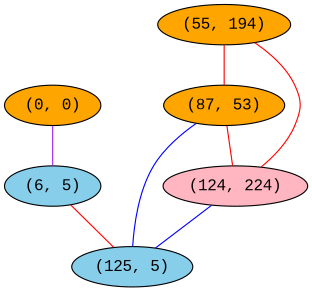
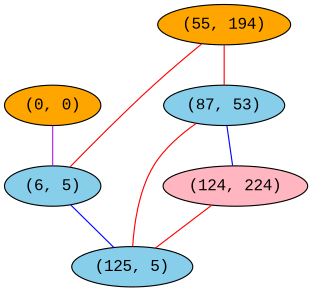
edge "(55, 194)" -- "(124, 224)": now "(55, 194)" -- "(6, 5)"
node "(87, 53)": fillcolor orange -> skyblue
edge "(87, 53)" -- "(124, 224)": color red -> blue
edge "(87, 53)" -- "(125, 5)": color blue -> red
edge "(6, 5)" -- "(125, 5)": color red -> blue
edge "(124, 224)" -- "(125, 5)": color blue -> red
